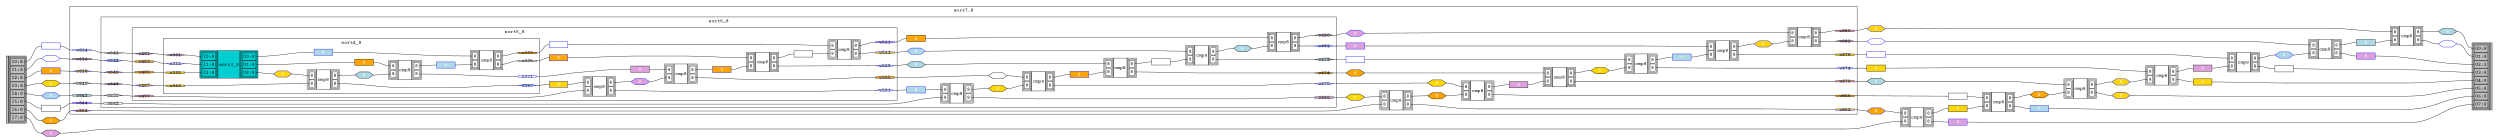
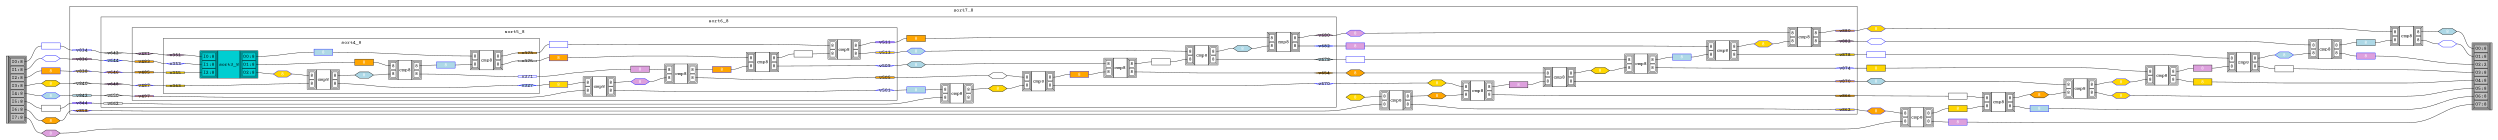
node "v674": label "v674" -> "v654"
node "v367": label "v367" -> "v327"
node "v666": removed
